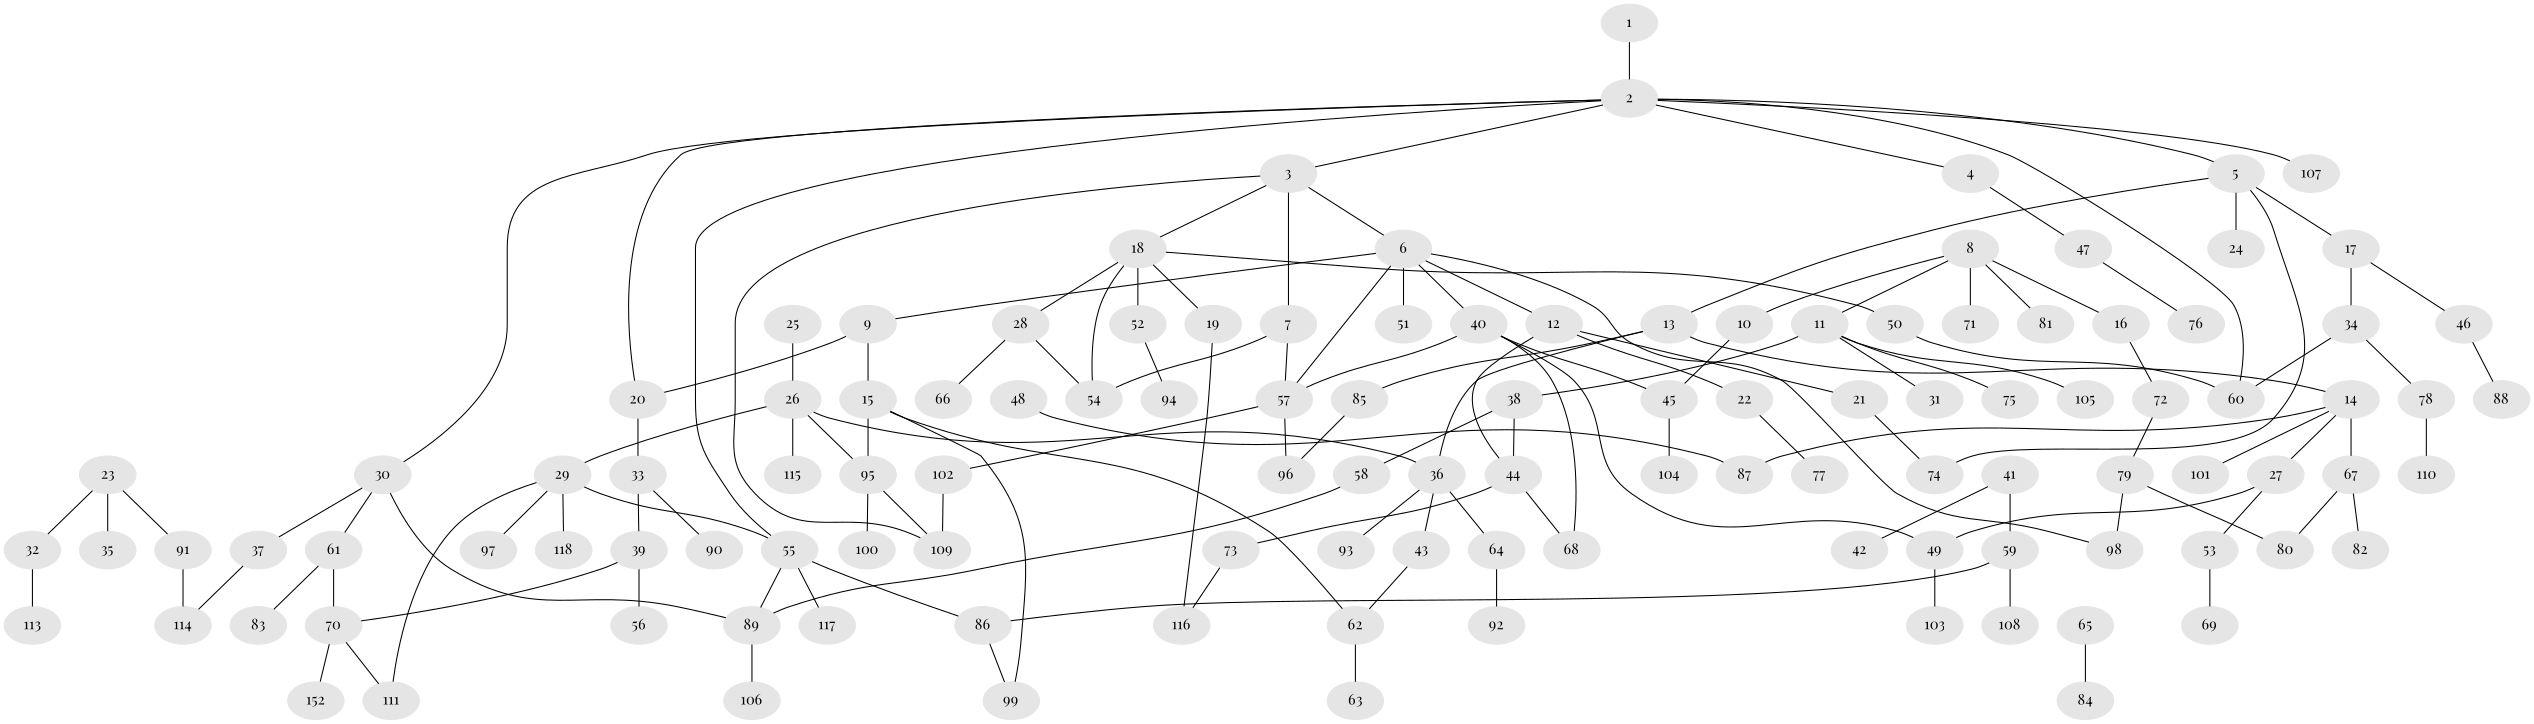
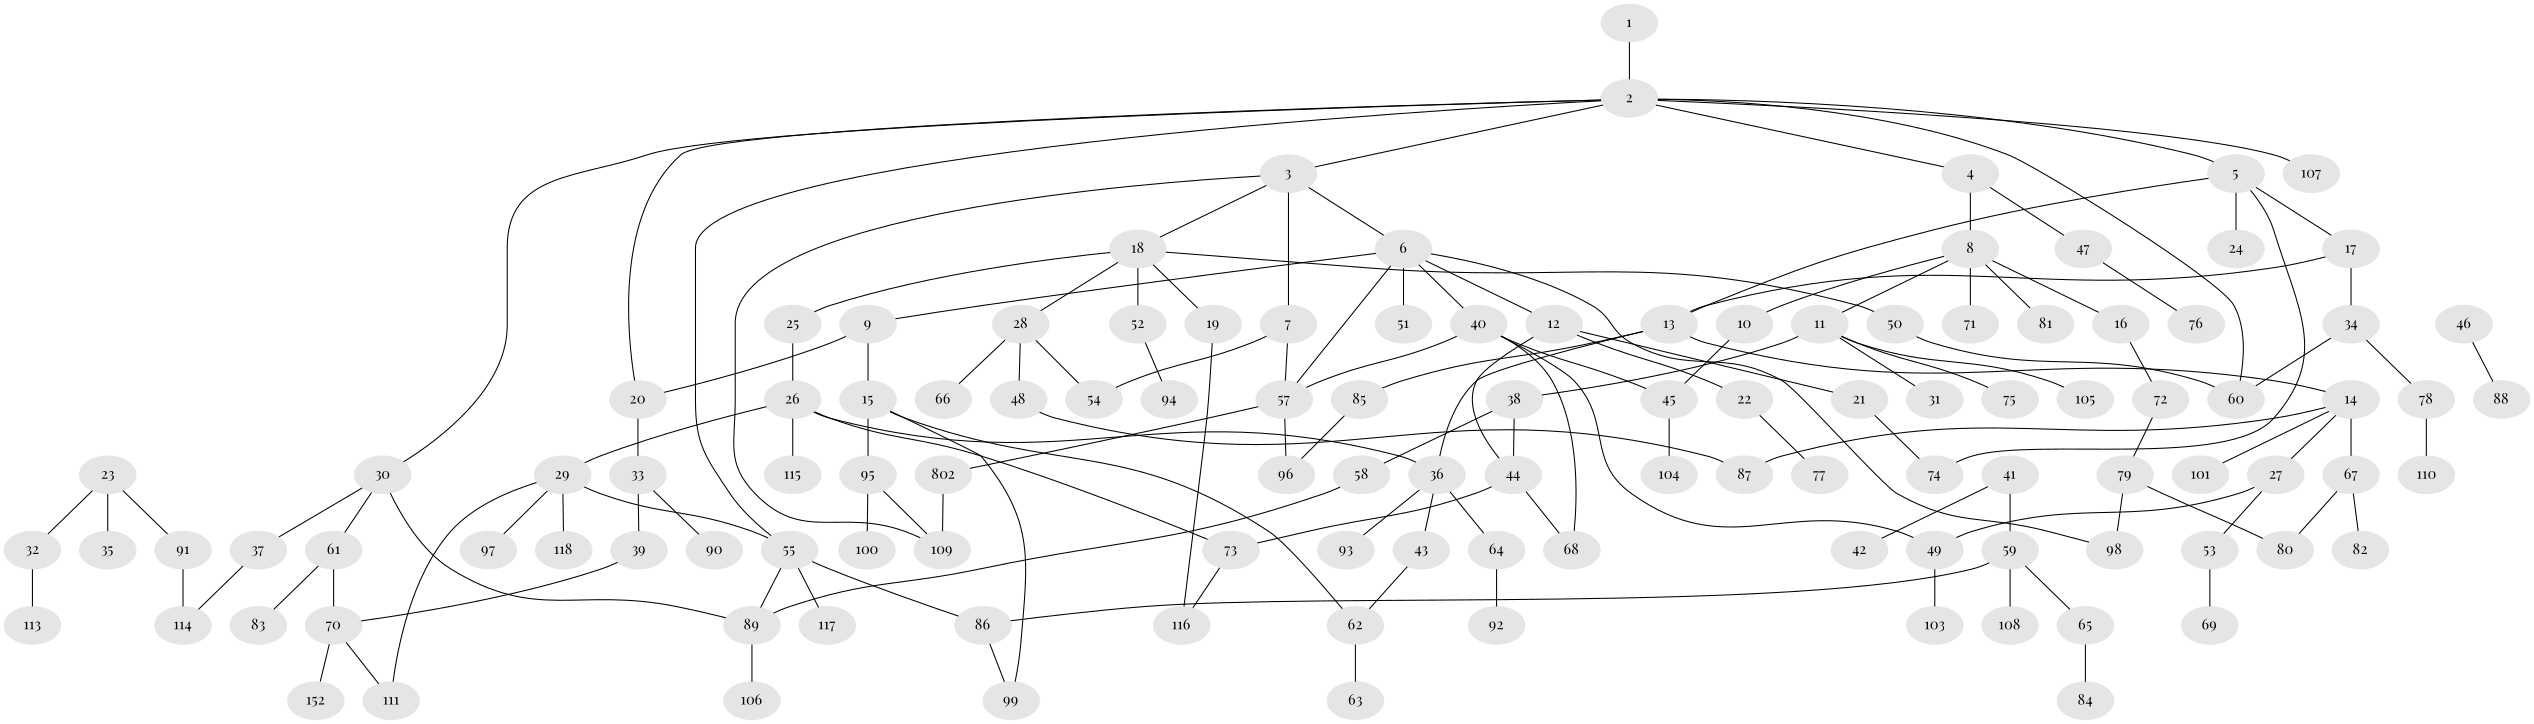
edge "4" -- "8": added
edge "17" -- "46": now "17" -- "13"
edge "18" -- "54": now "18" -- "25"
edge "28" -- "48": added
edge "26" -- "95": now "26" -- "73"
node "102": label "102" -> "802"
edge "59" -- "65": added
node "56": removed
